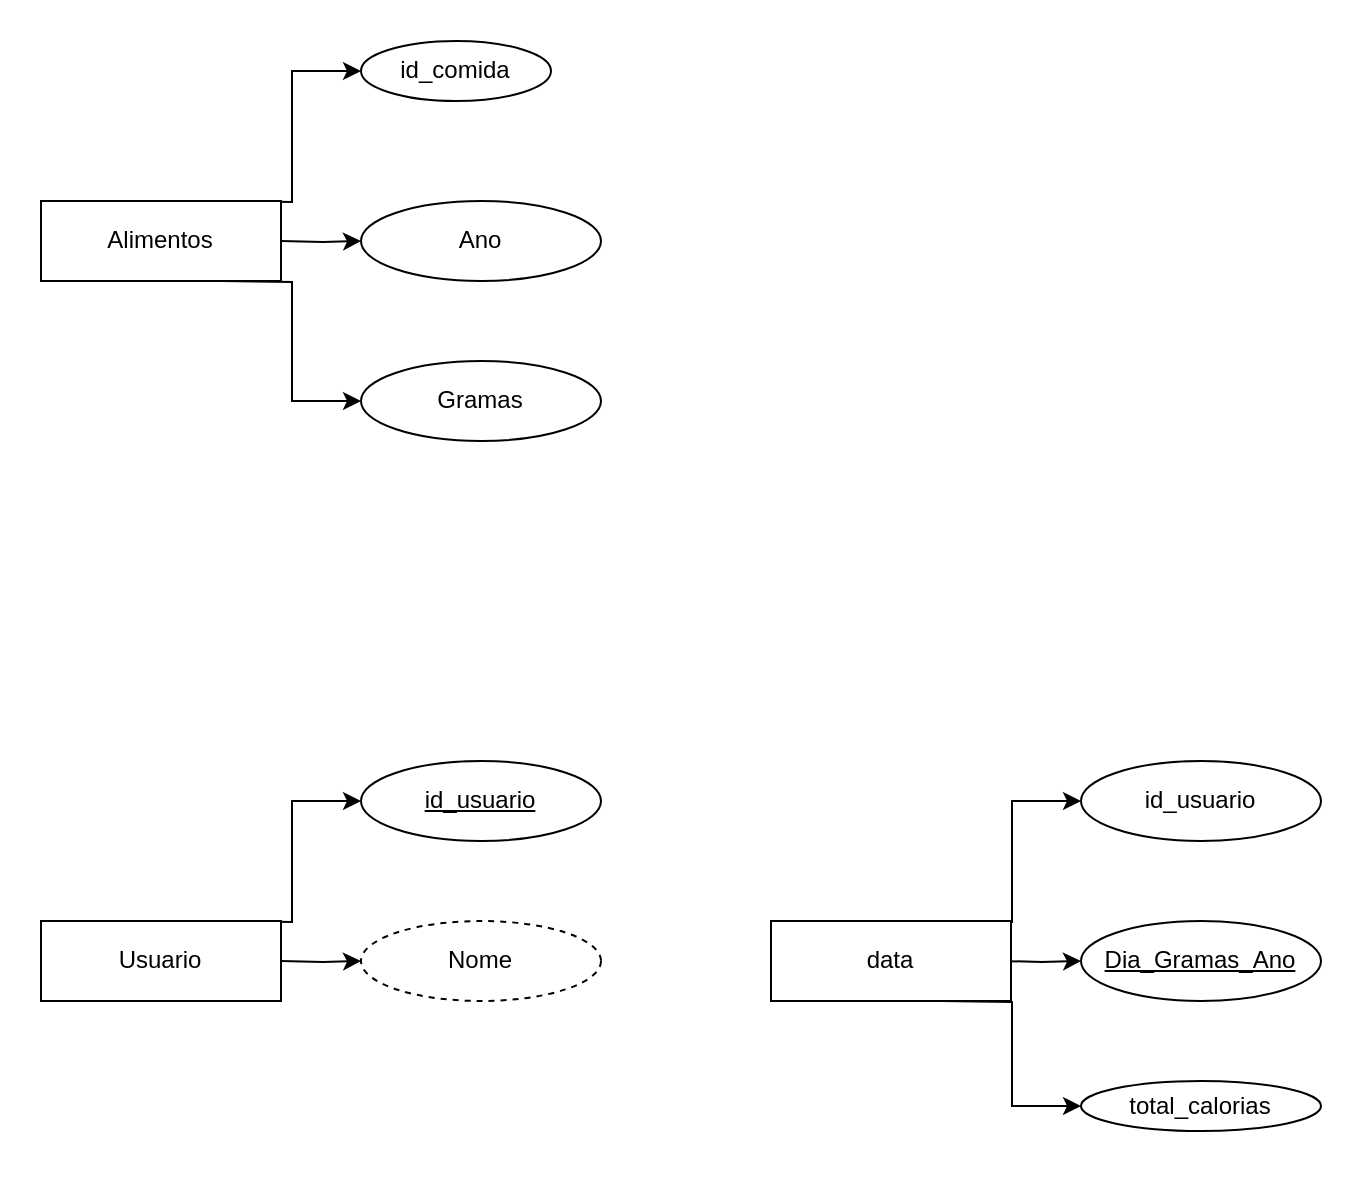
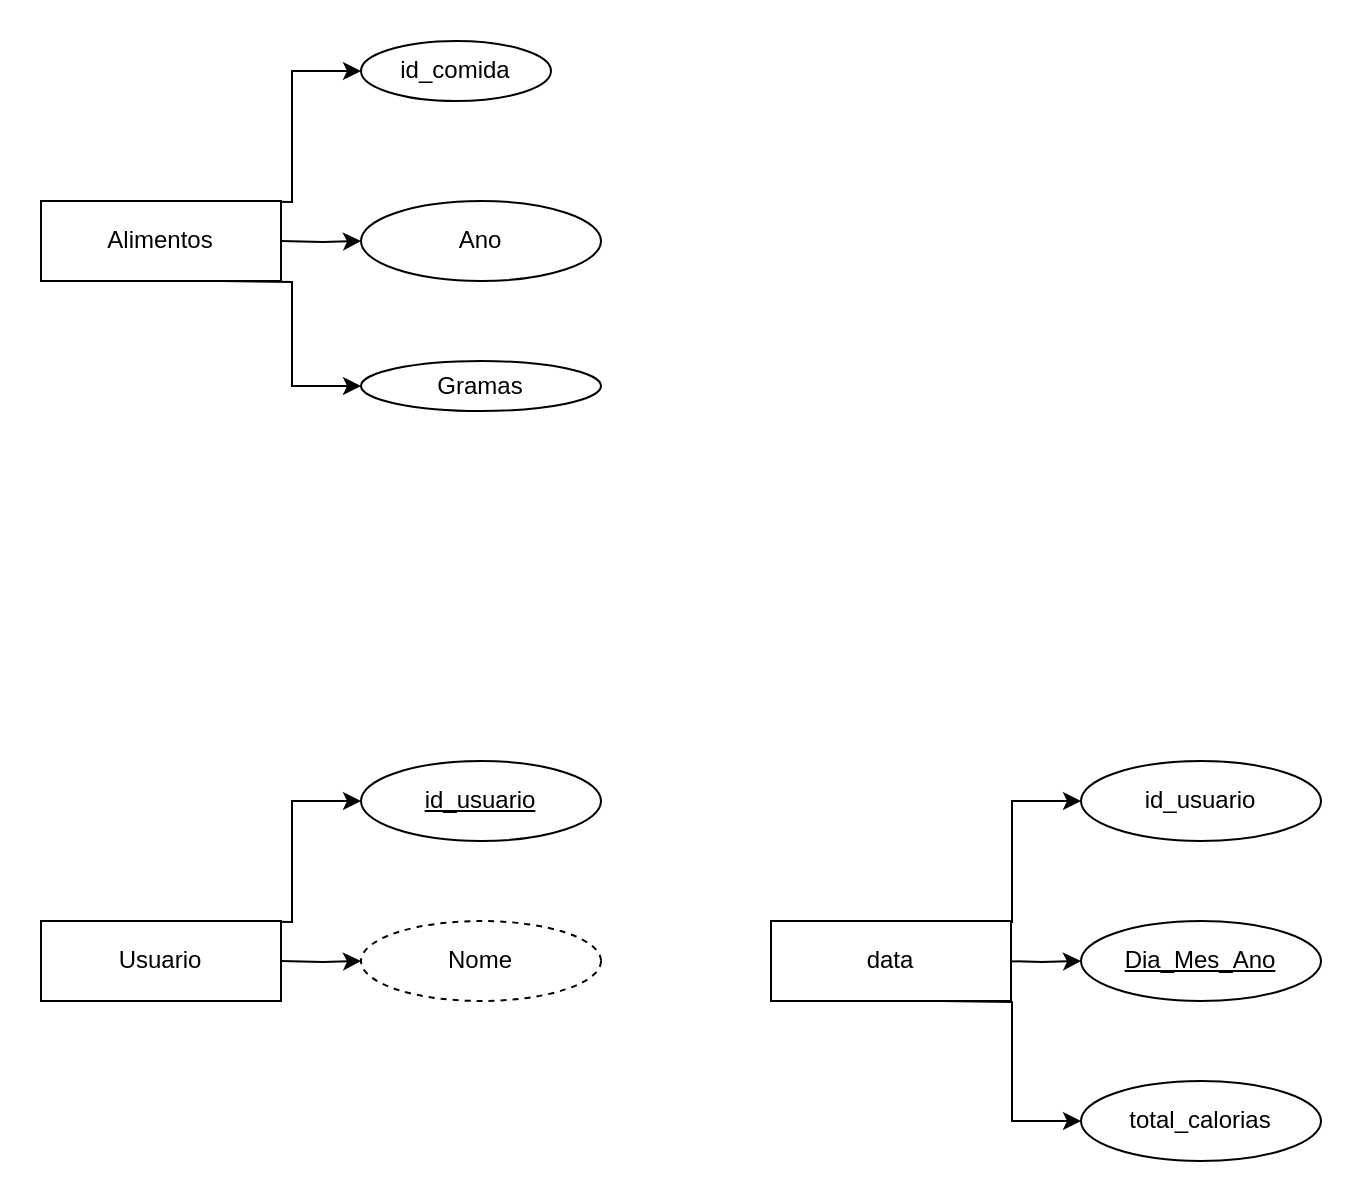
node "Gramas": size 240x80 -> 240x50
node "Dia_Gramas_Ano": label "Dia_Gramas_Ano" -> "Dia_Mes_Ano"
node "total_calorias": size 240x50 -> 240x80
